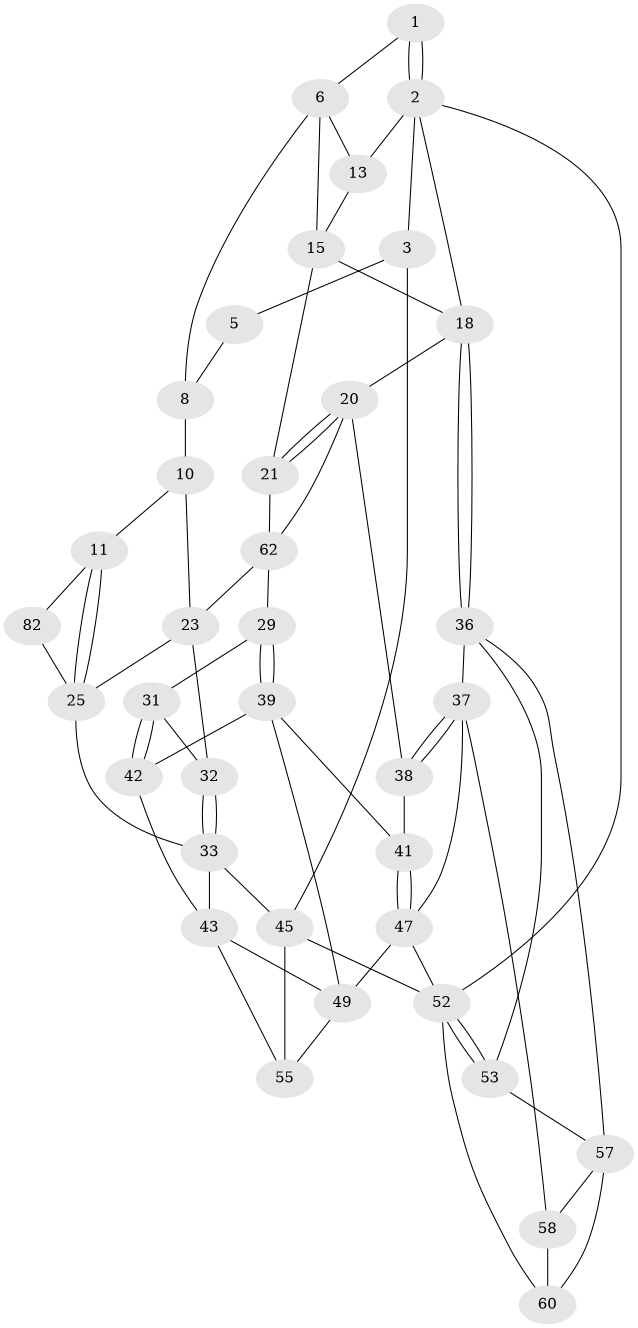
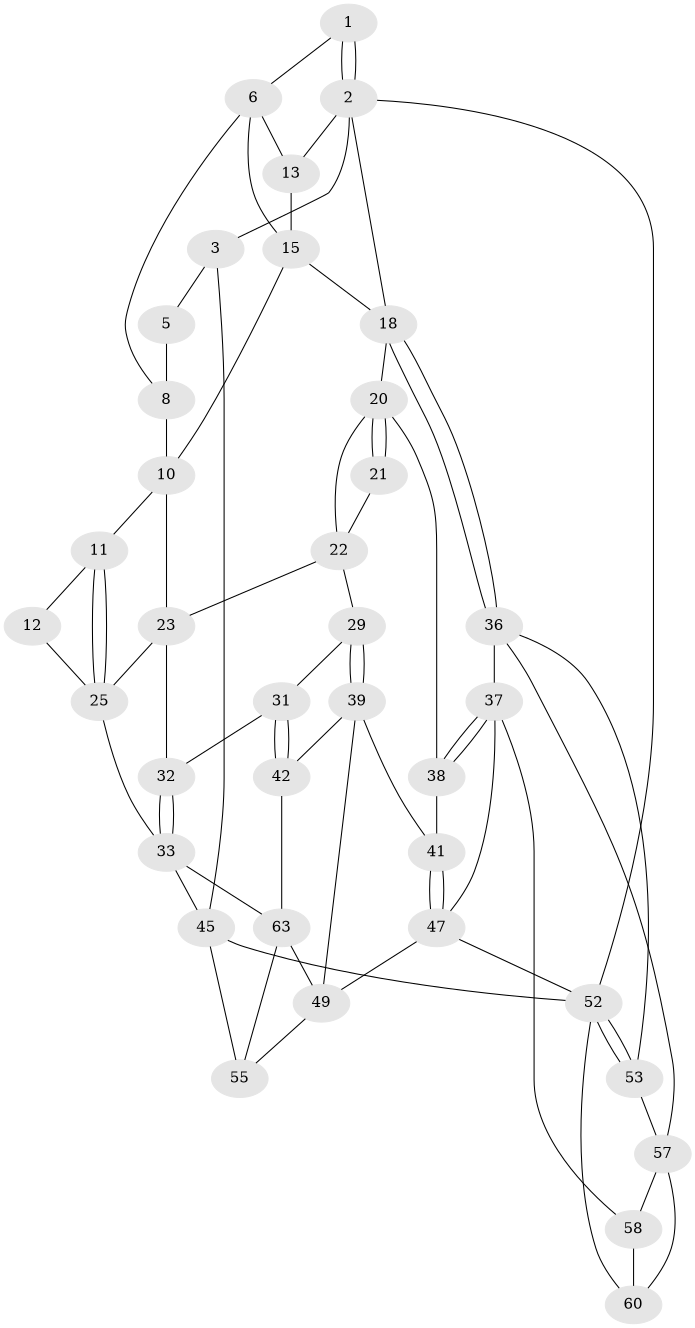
edge "15" -- "21": now "15" -- "10"
node "62": label "62" -> "22"
node "82": label "82" -> "12"
node "43": label "43" -> "63"
